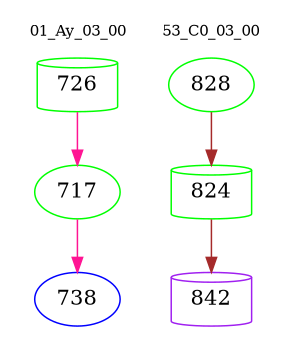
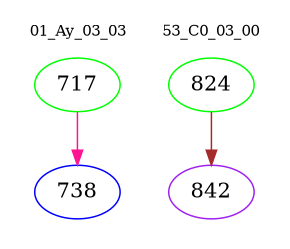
cluster "01_Ay_03_00": label "01_Ay_03_00" -> "01_Ay_03_03"
node "726": removed
node "828": removed
node "824": shape cylinder -> ellipse
node "842": shape cylinder -> ellipse
